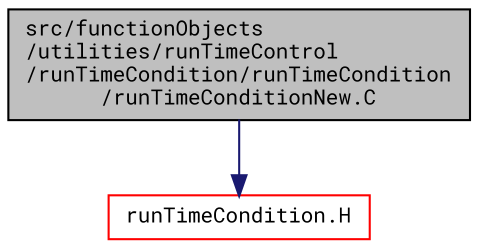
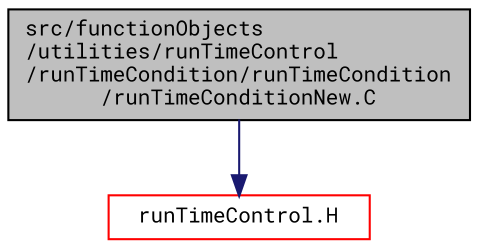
node "runTimeCondition.H": label "runTimeCondition.H" -> "runTimeControl.H"
